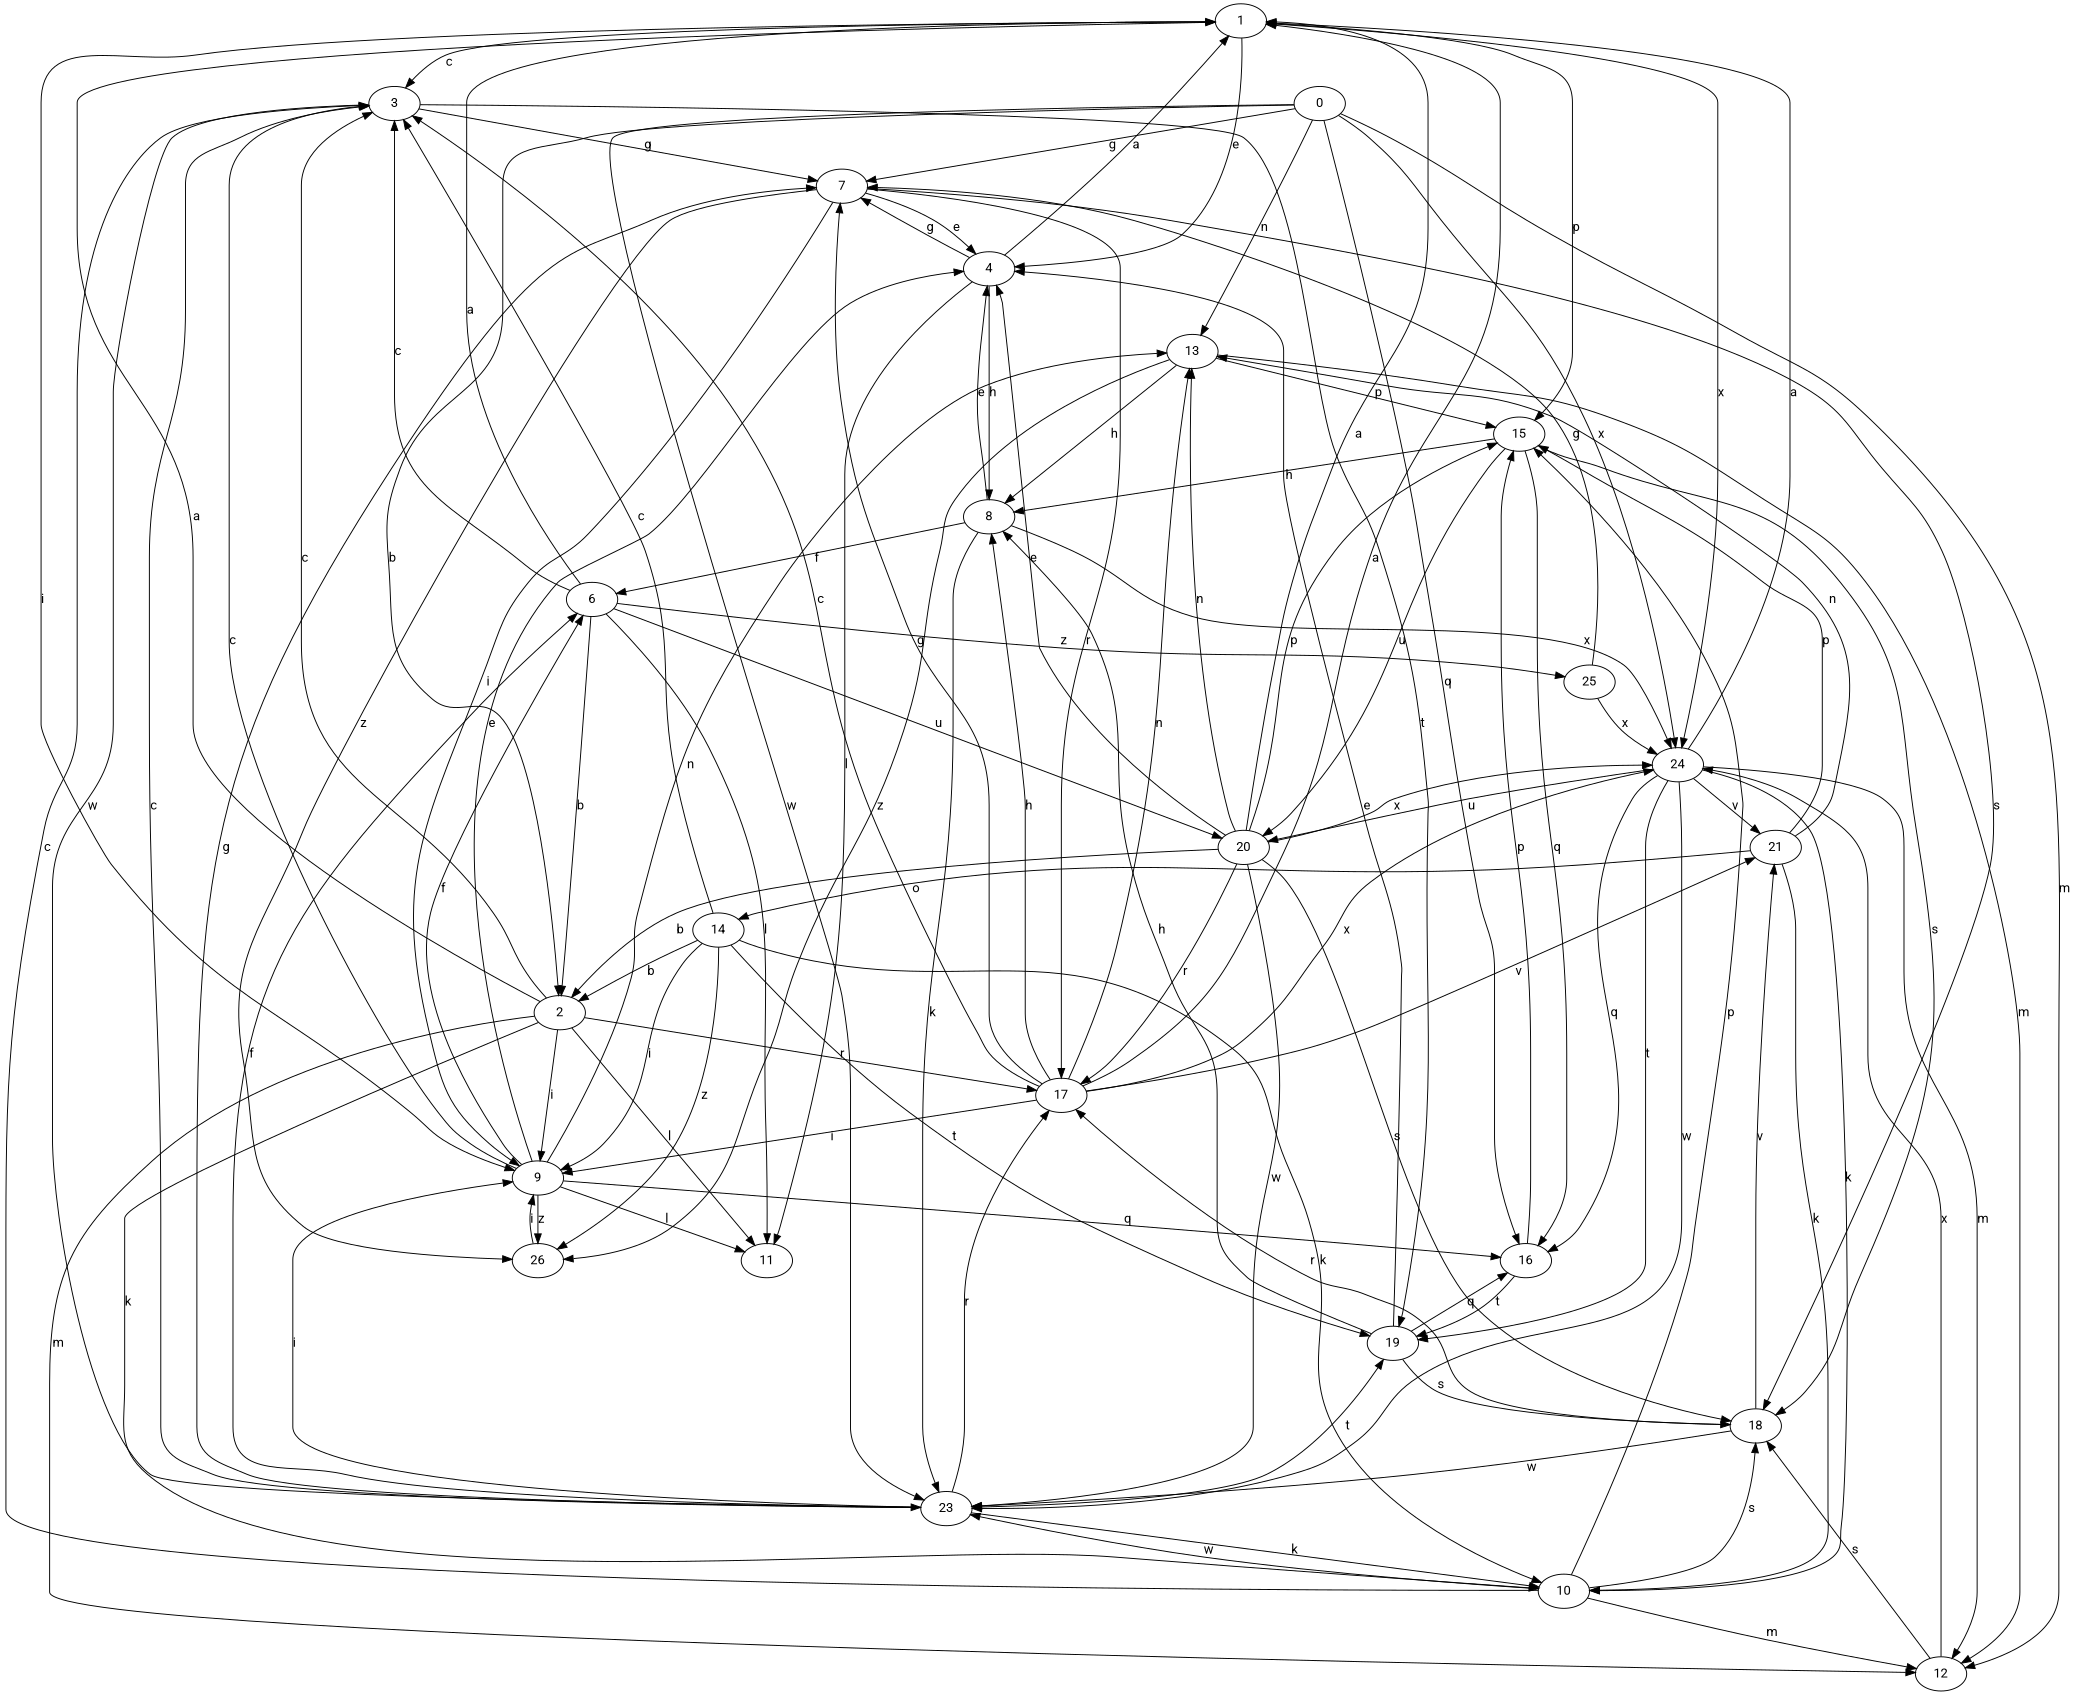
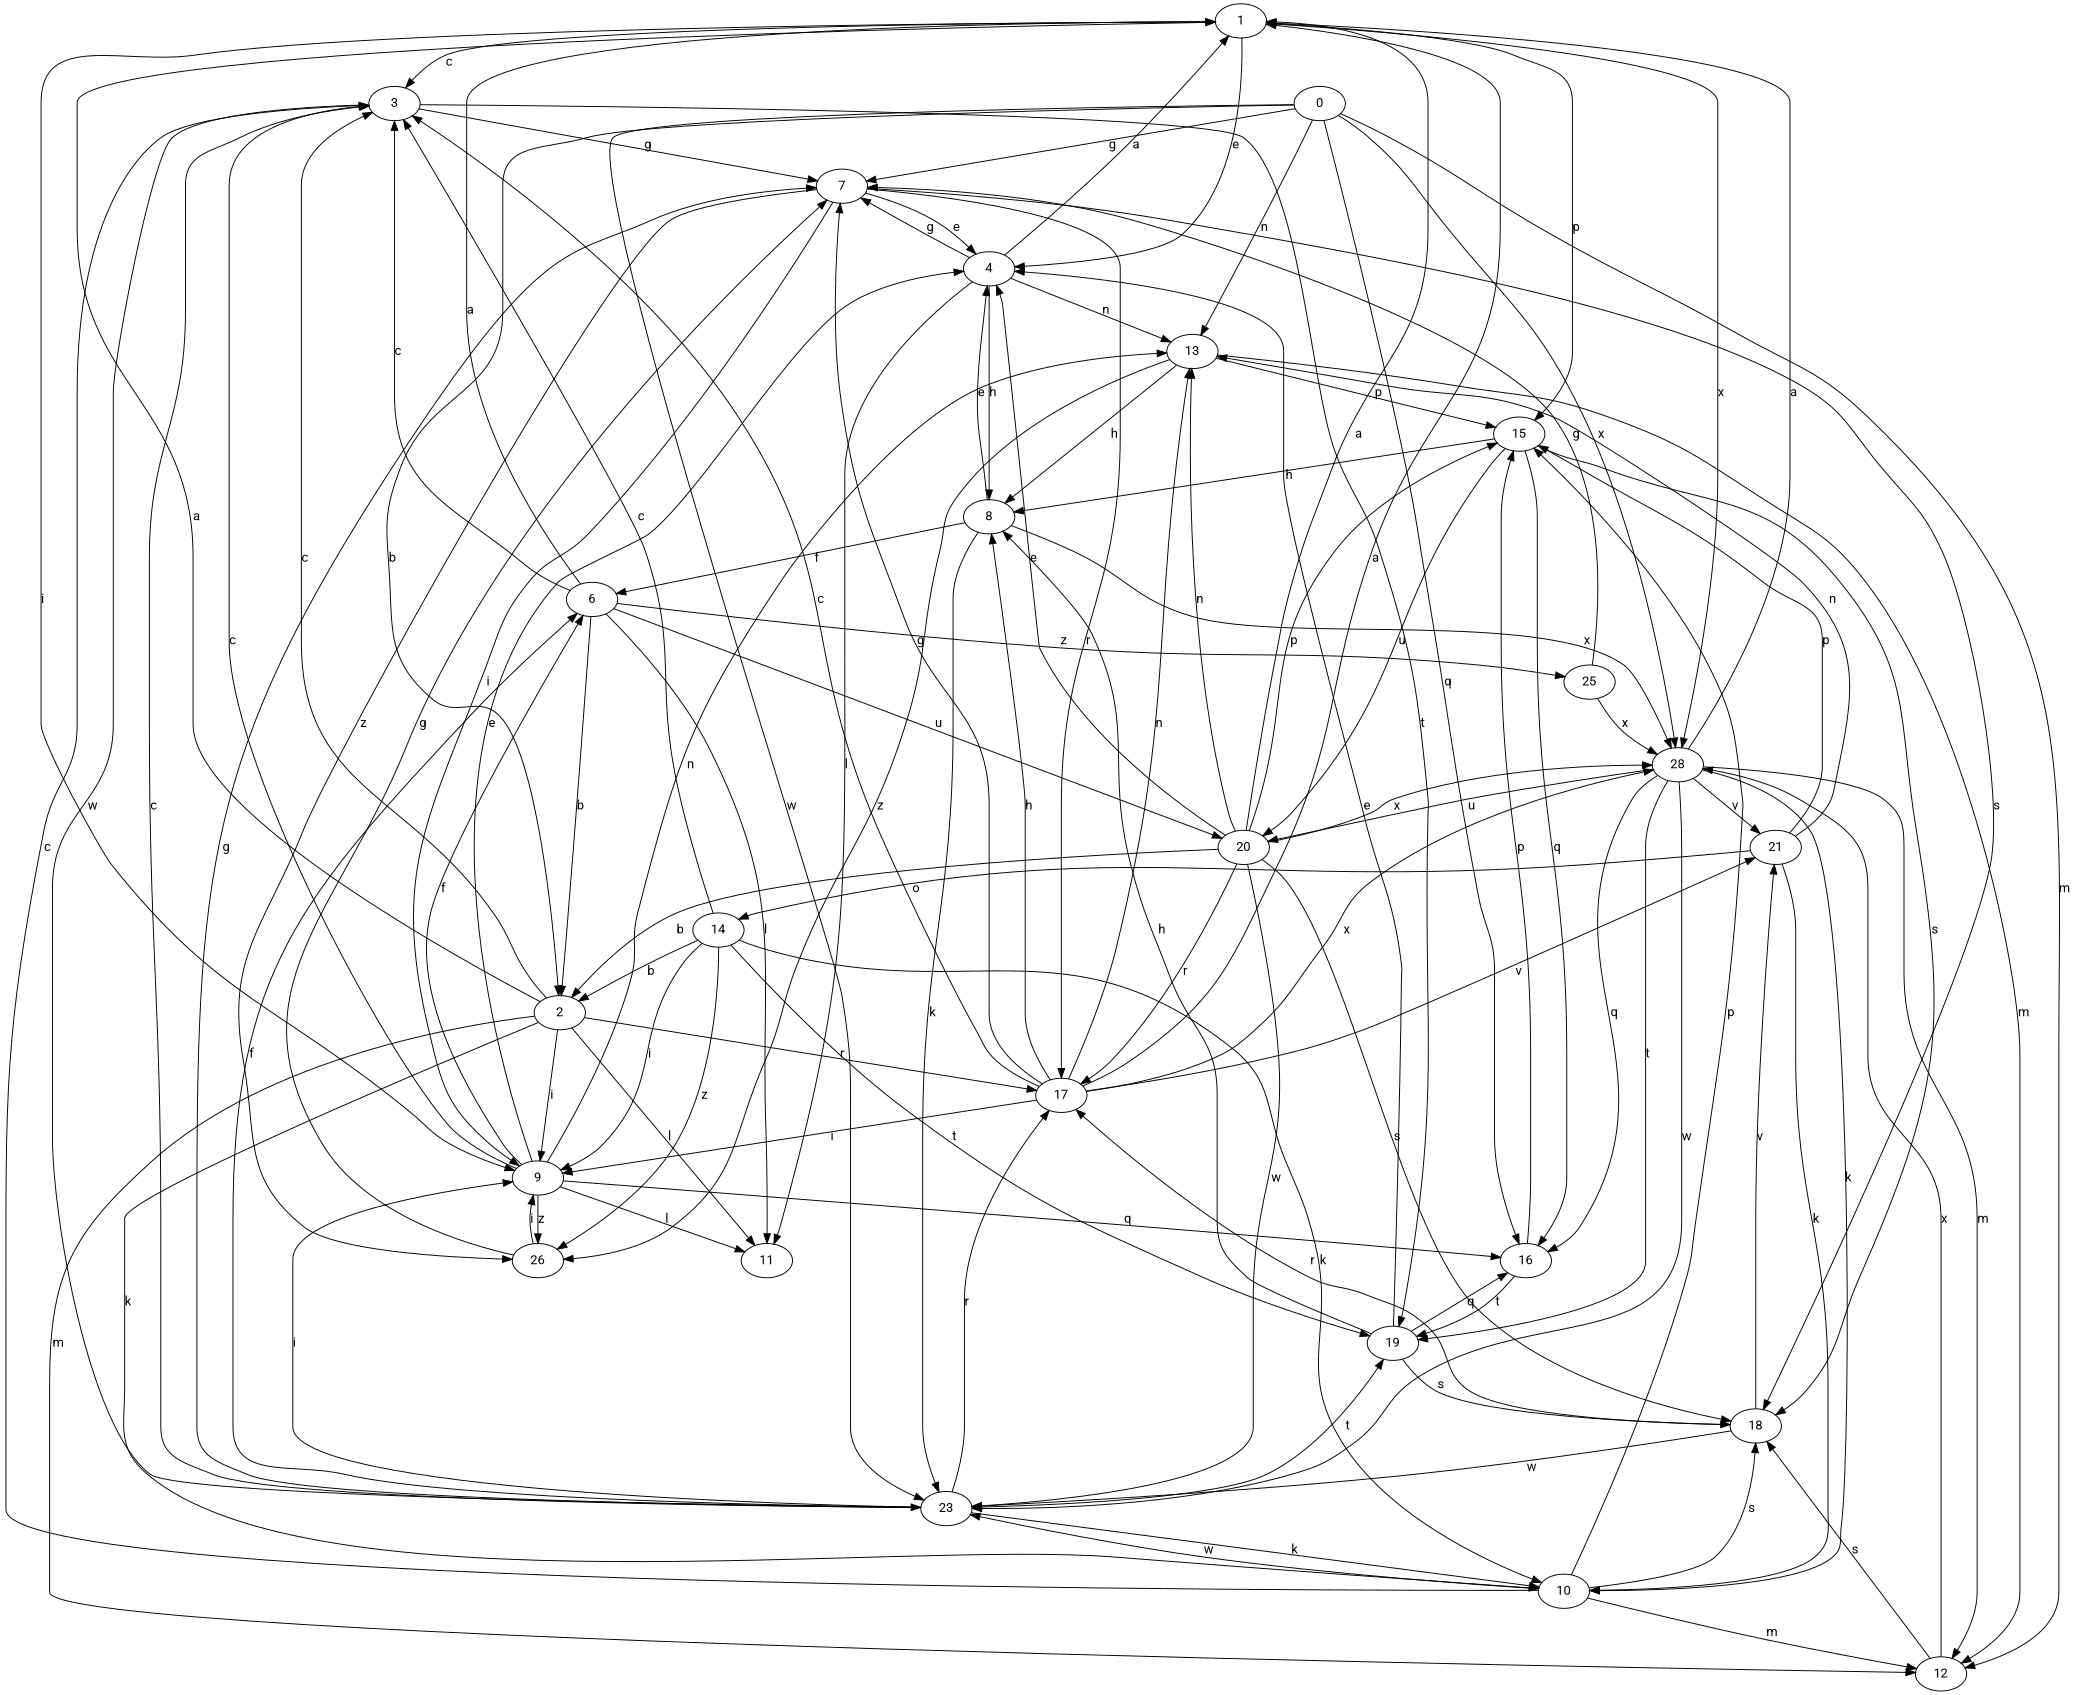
edge "4" -> "13": added, label "n"
edge "26" -> "7": added, label "g"
node "24": label "24" -> "28"
